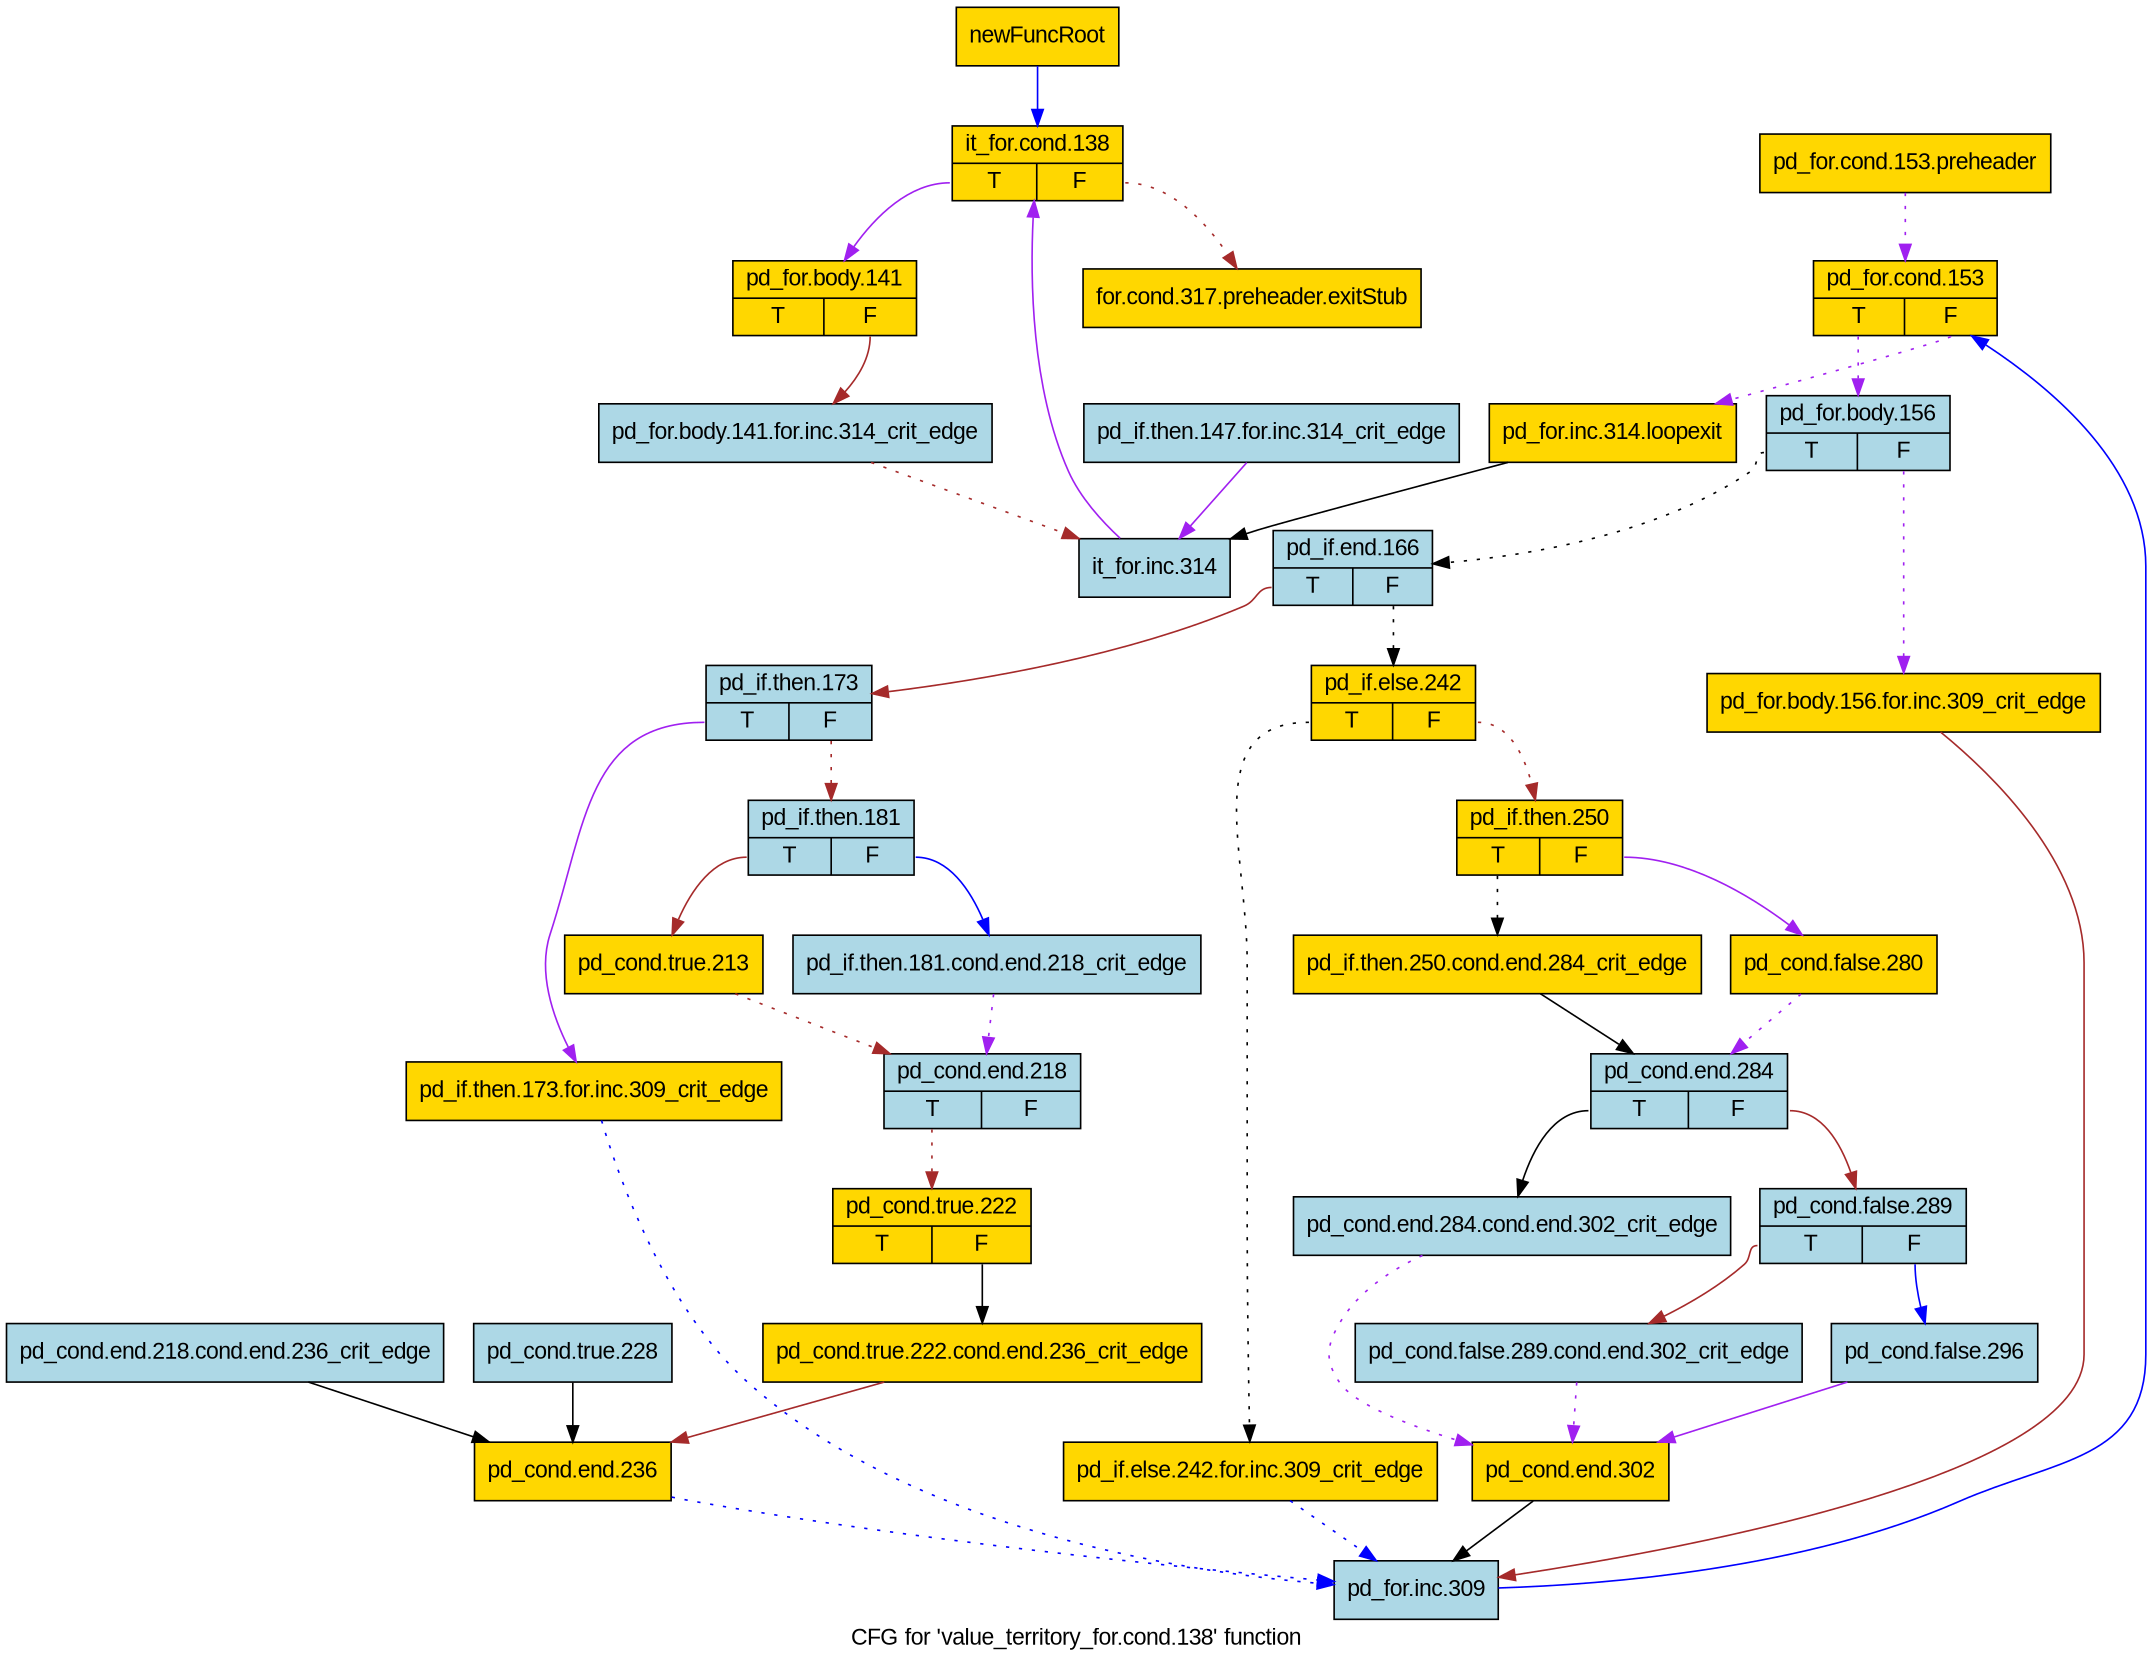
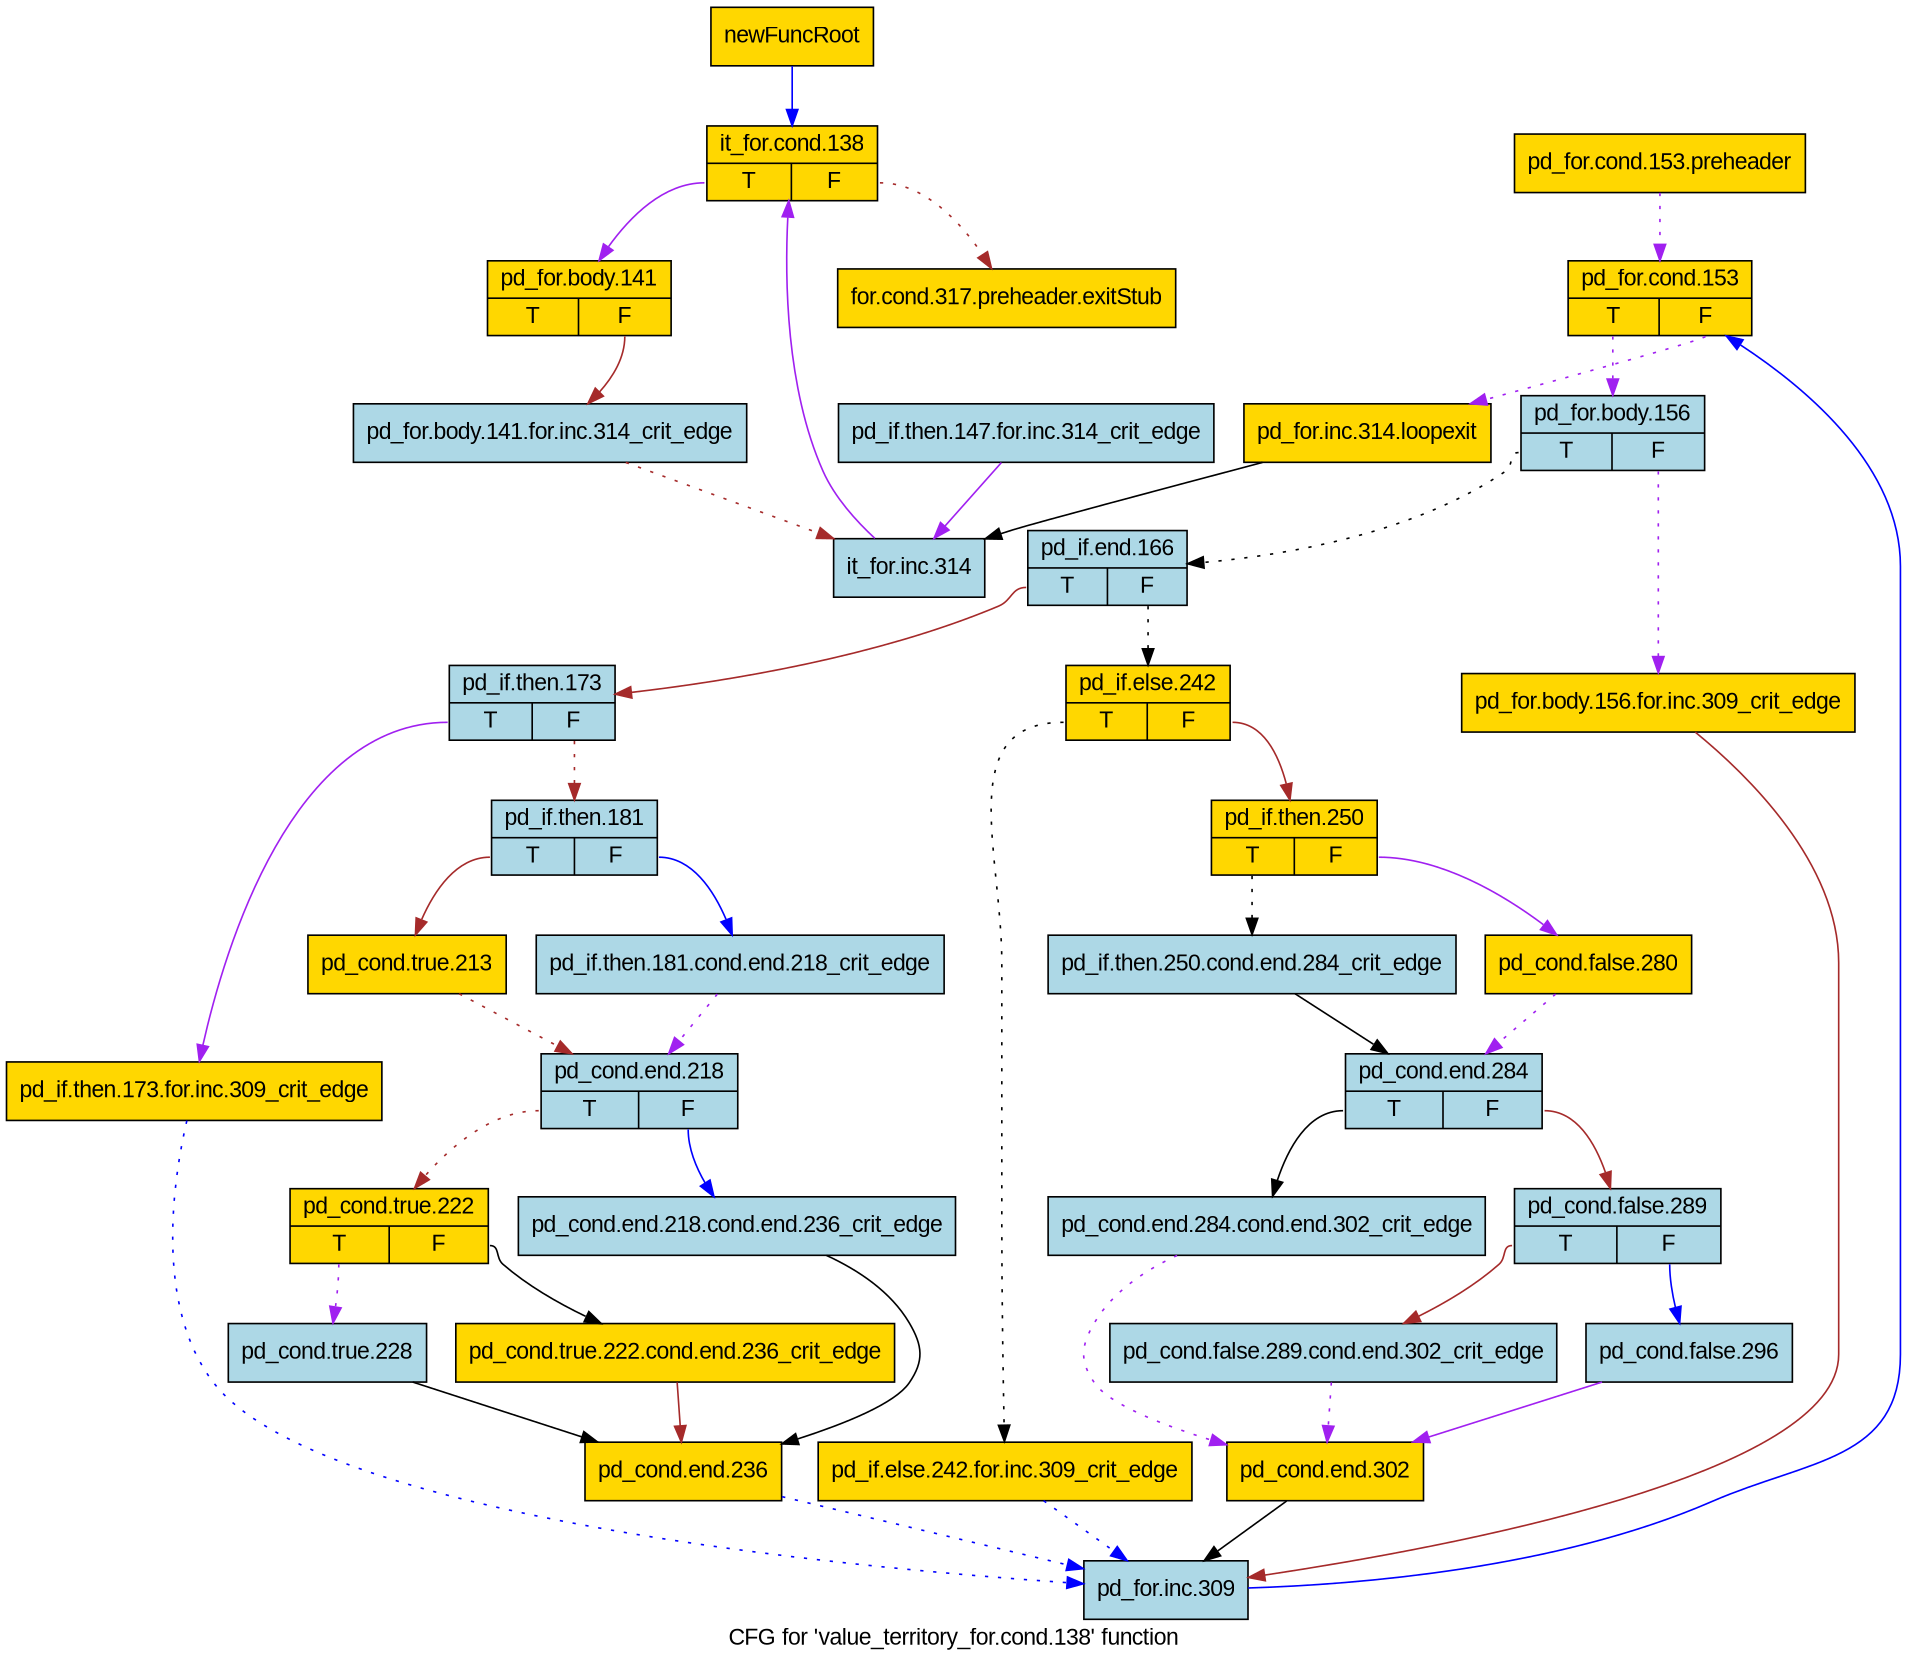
edge "pd_if.else.242" -> "pd_if.then.250": style dotted -> solid
node "pd_if.then.250.cond.end.284_crit_edge": fillcolor gold -> lightblue
edge "pd_cond.end.218" -> "pd_cond.end.218.cond.end.236_crit_edge": added
edge "pd_cond.true.222" -> "pd_cond.true.228": added
